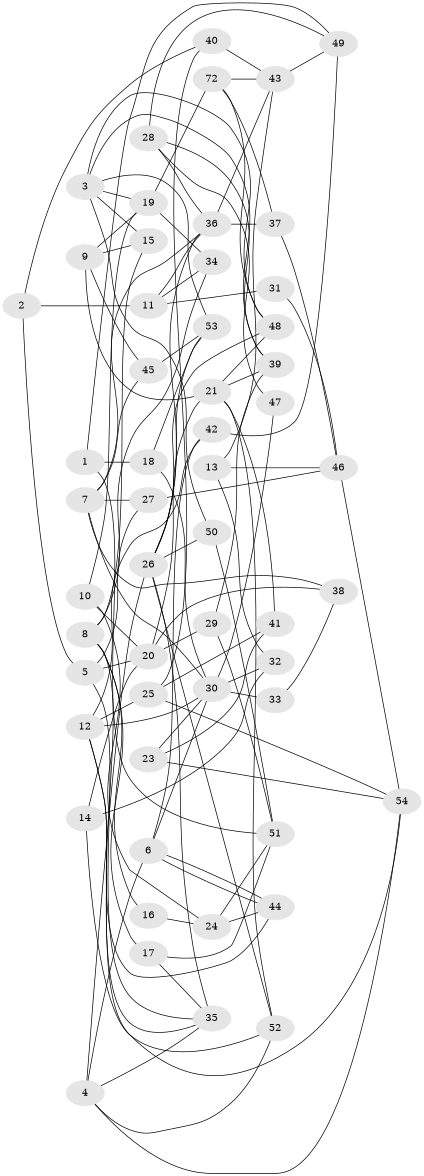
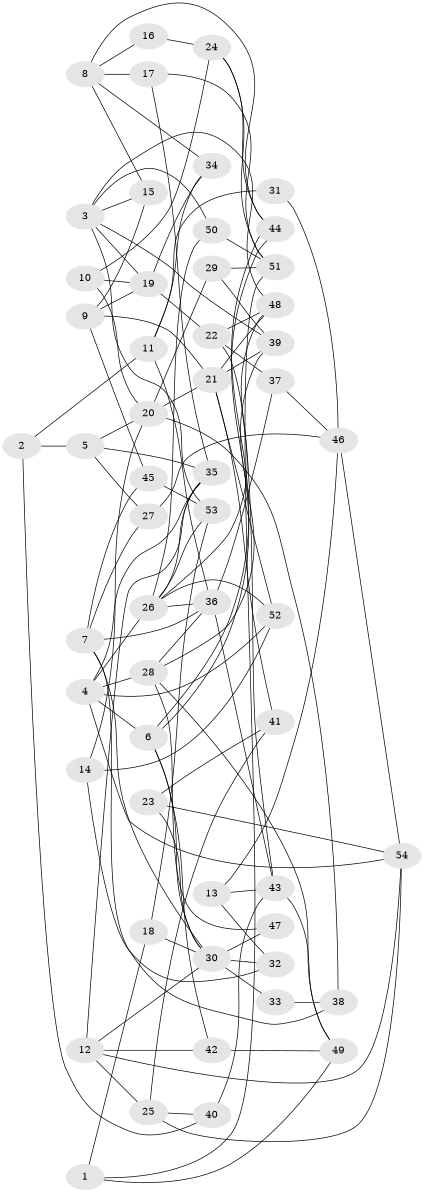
node "72": label "72" -> "22"
edge "28" -- "4": added
